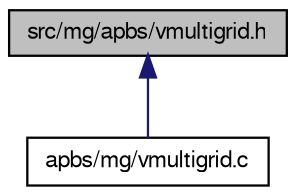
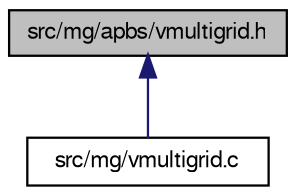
node "apbs/mg/vmultigrid.c": label "apbs/mg/vmultigrid.c" -> "src/mg/vmultigrid.c"
